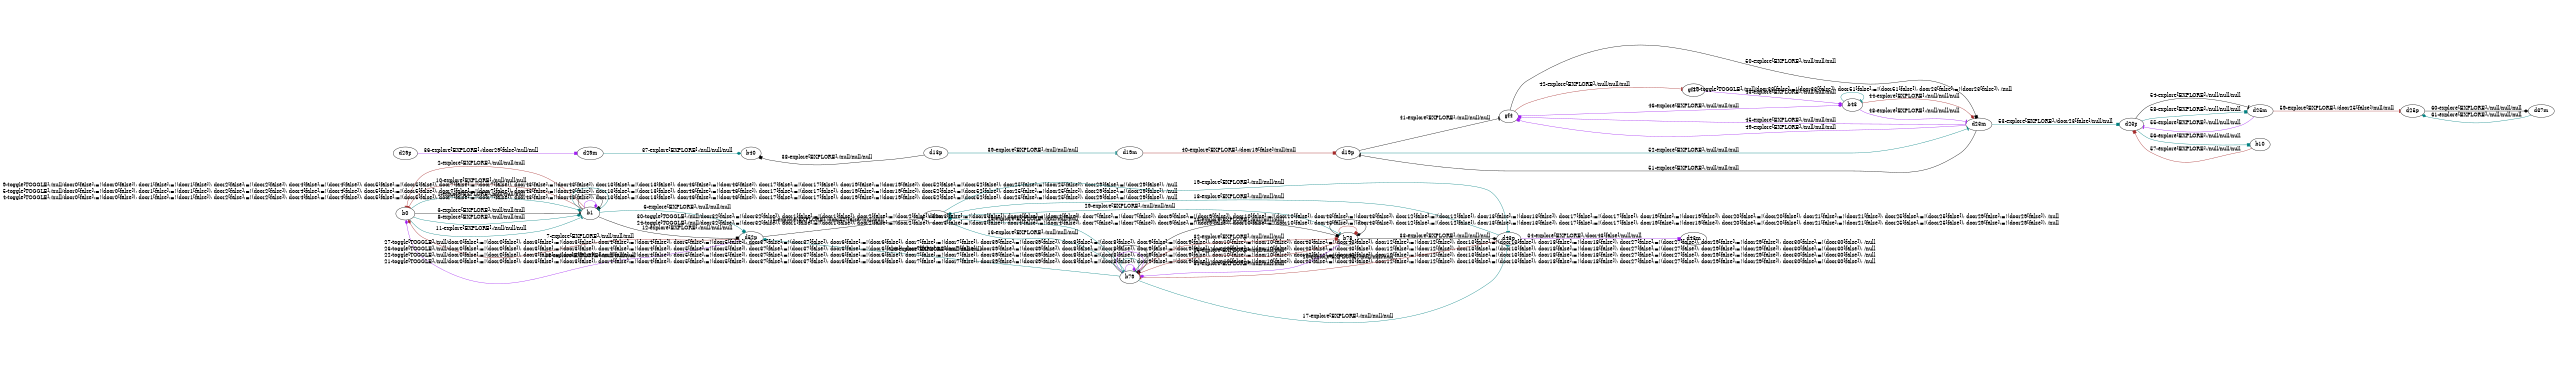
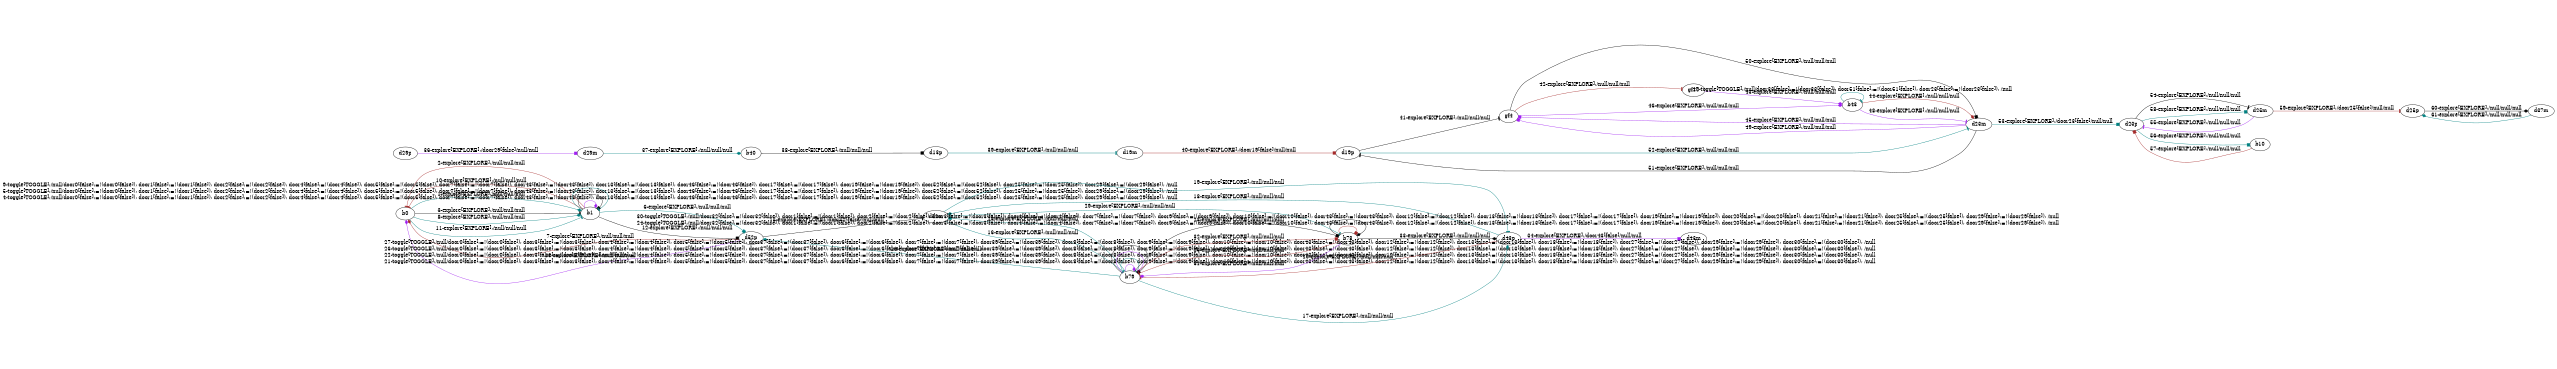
edge "d13p" -> "b40": reversed
edge "b79" -> "d43p": arrowhead tee -> diamond
